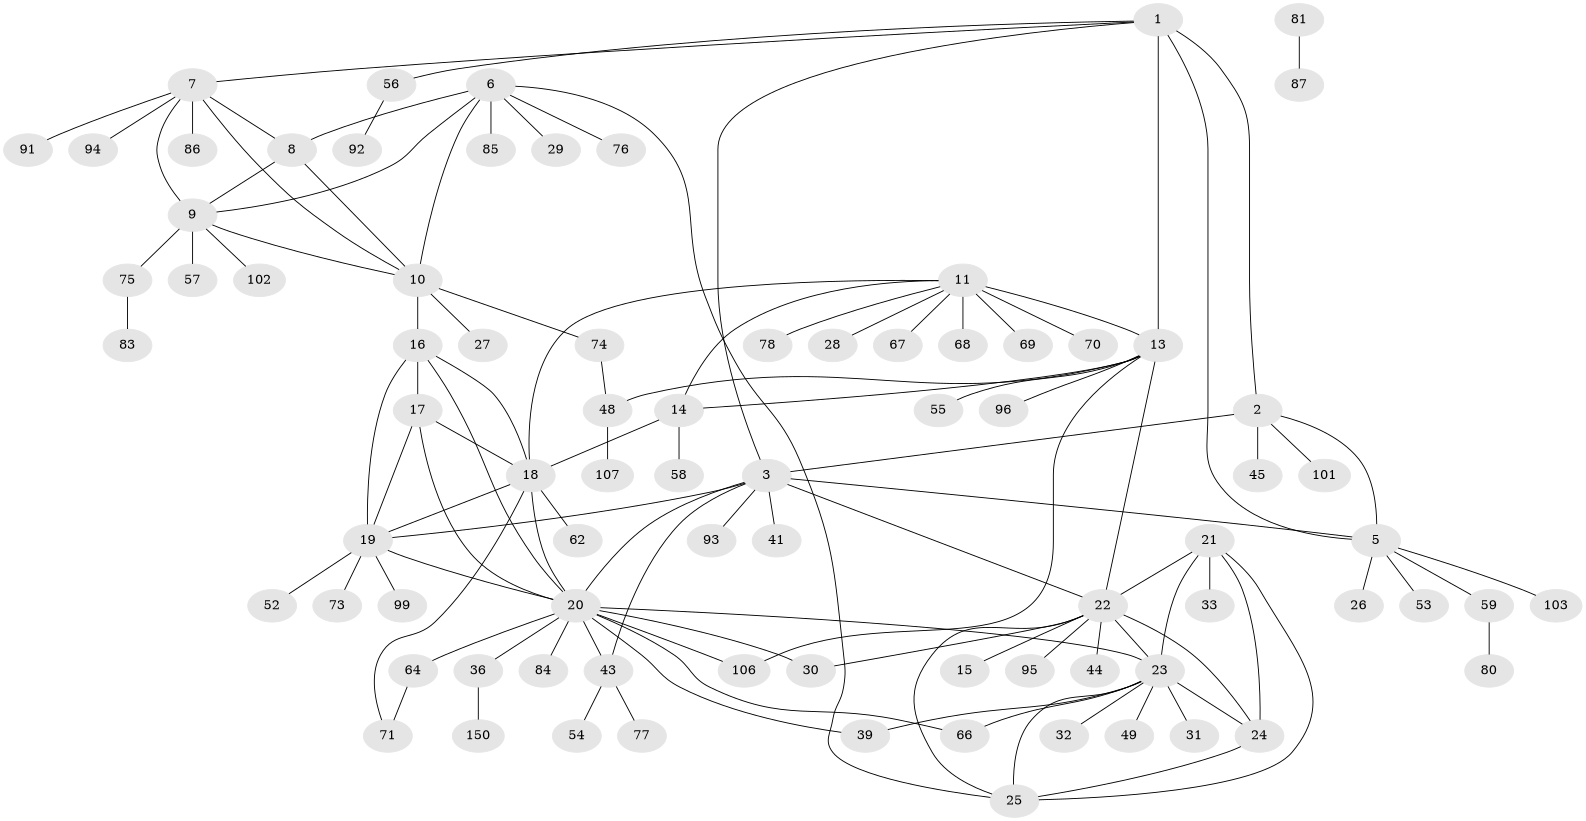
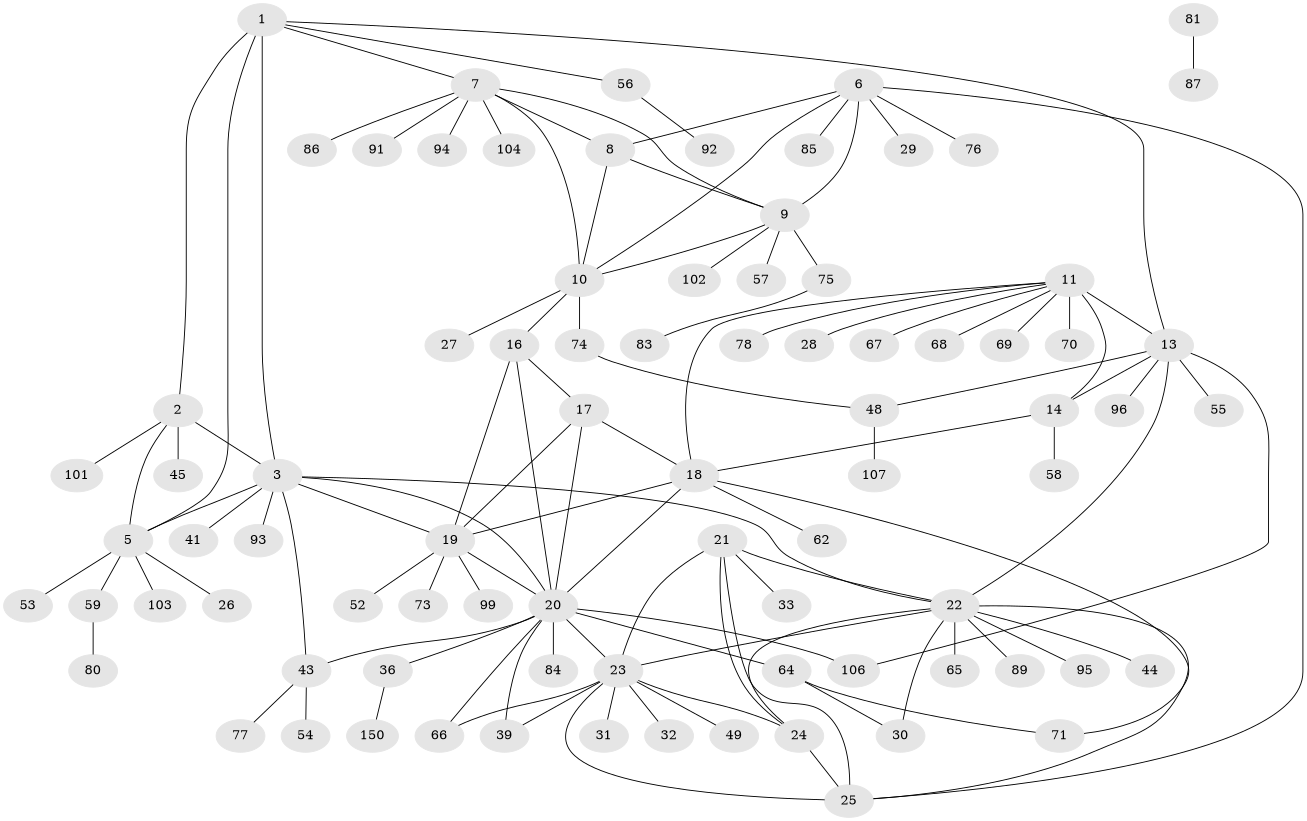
node "104": added
edge "16" -- "18": removed
edge "20" -- "30": now "64" -- "30"
node "15": label "15" -> "65"
node "89": added
